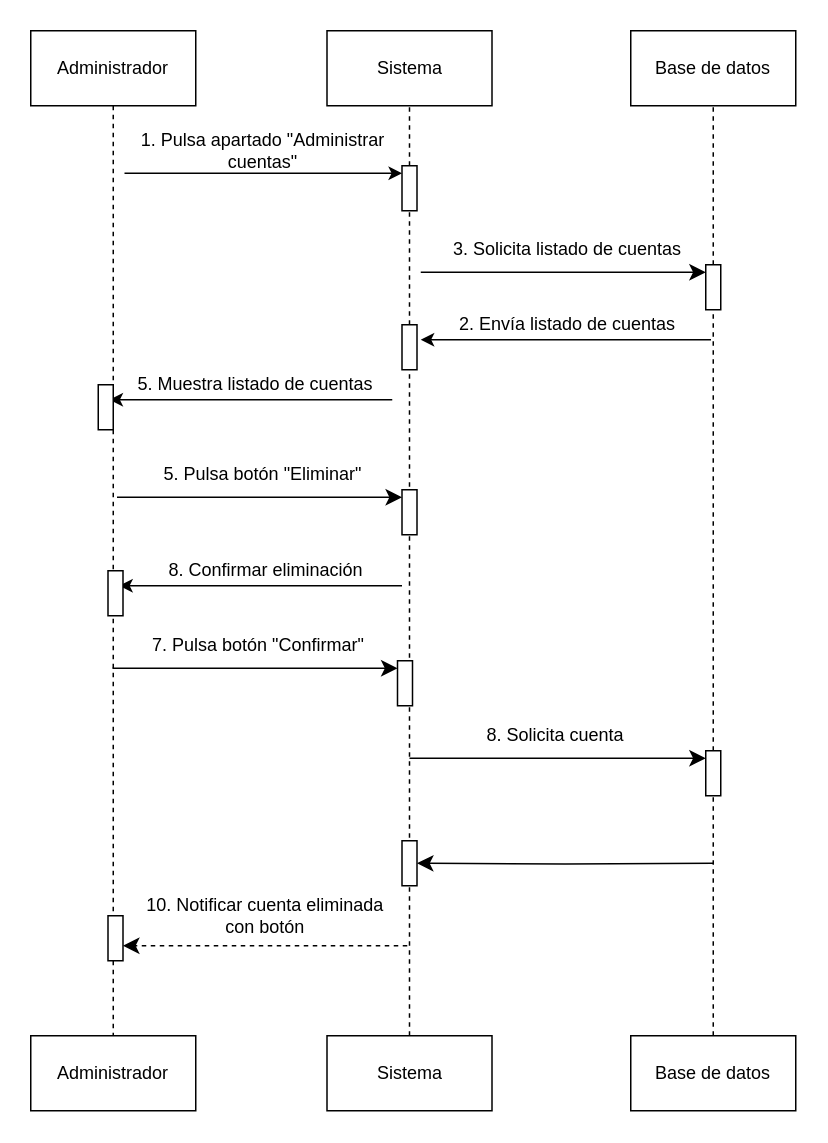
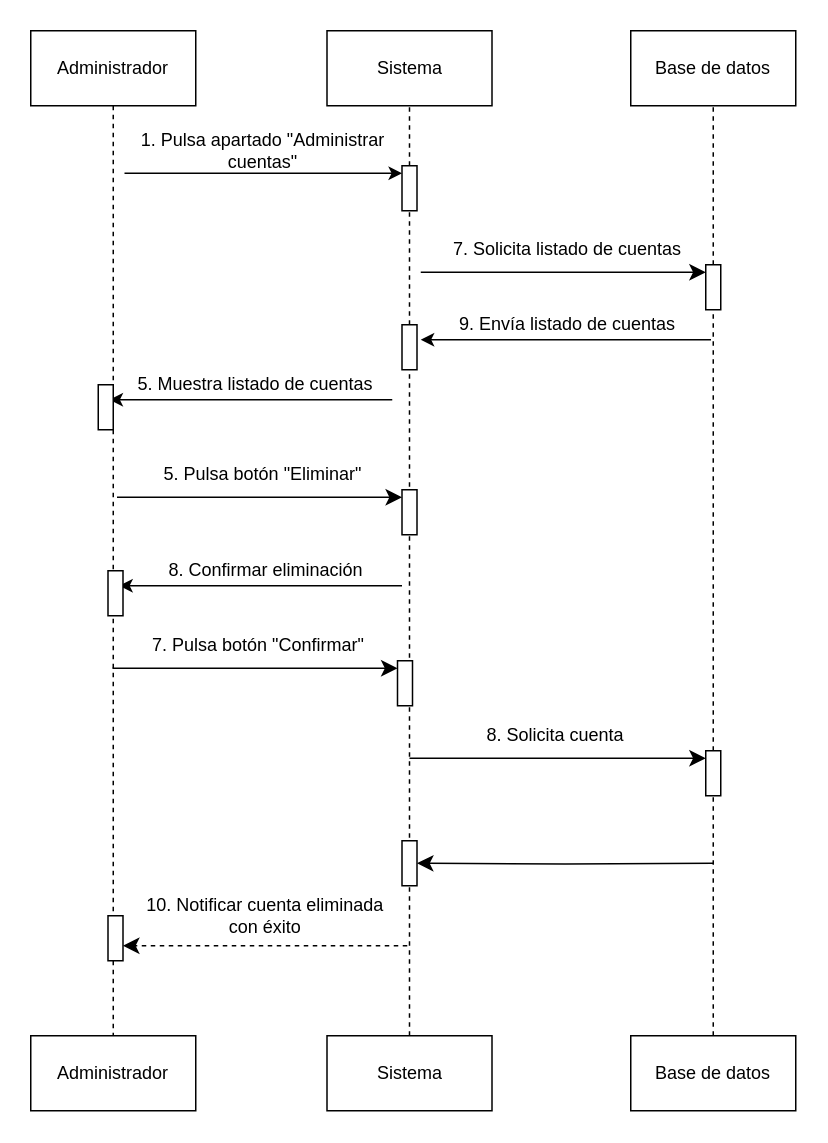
node "3. Solicita listado de cuentas": label "3. Solicita listado de cuentas" -> "7. Solicita listado de cuentas"
node "2. Envía listado de cuentas": label "2. Envía listado de cuentas" -> "9. Envía listado de cuentas"
node "10. Notificar cuenta eliminada con botón": label "10. Notificar cuenta eliminada con botón" -> "10. Notificar cuenta eliminada con éxito"
